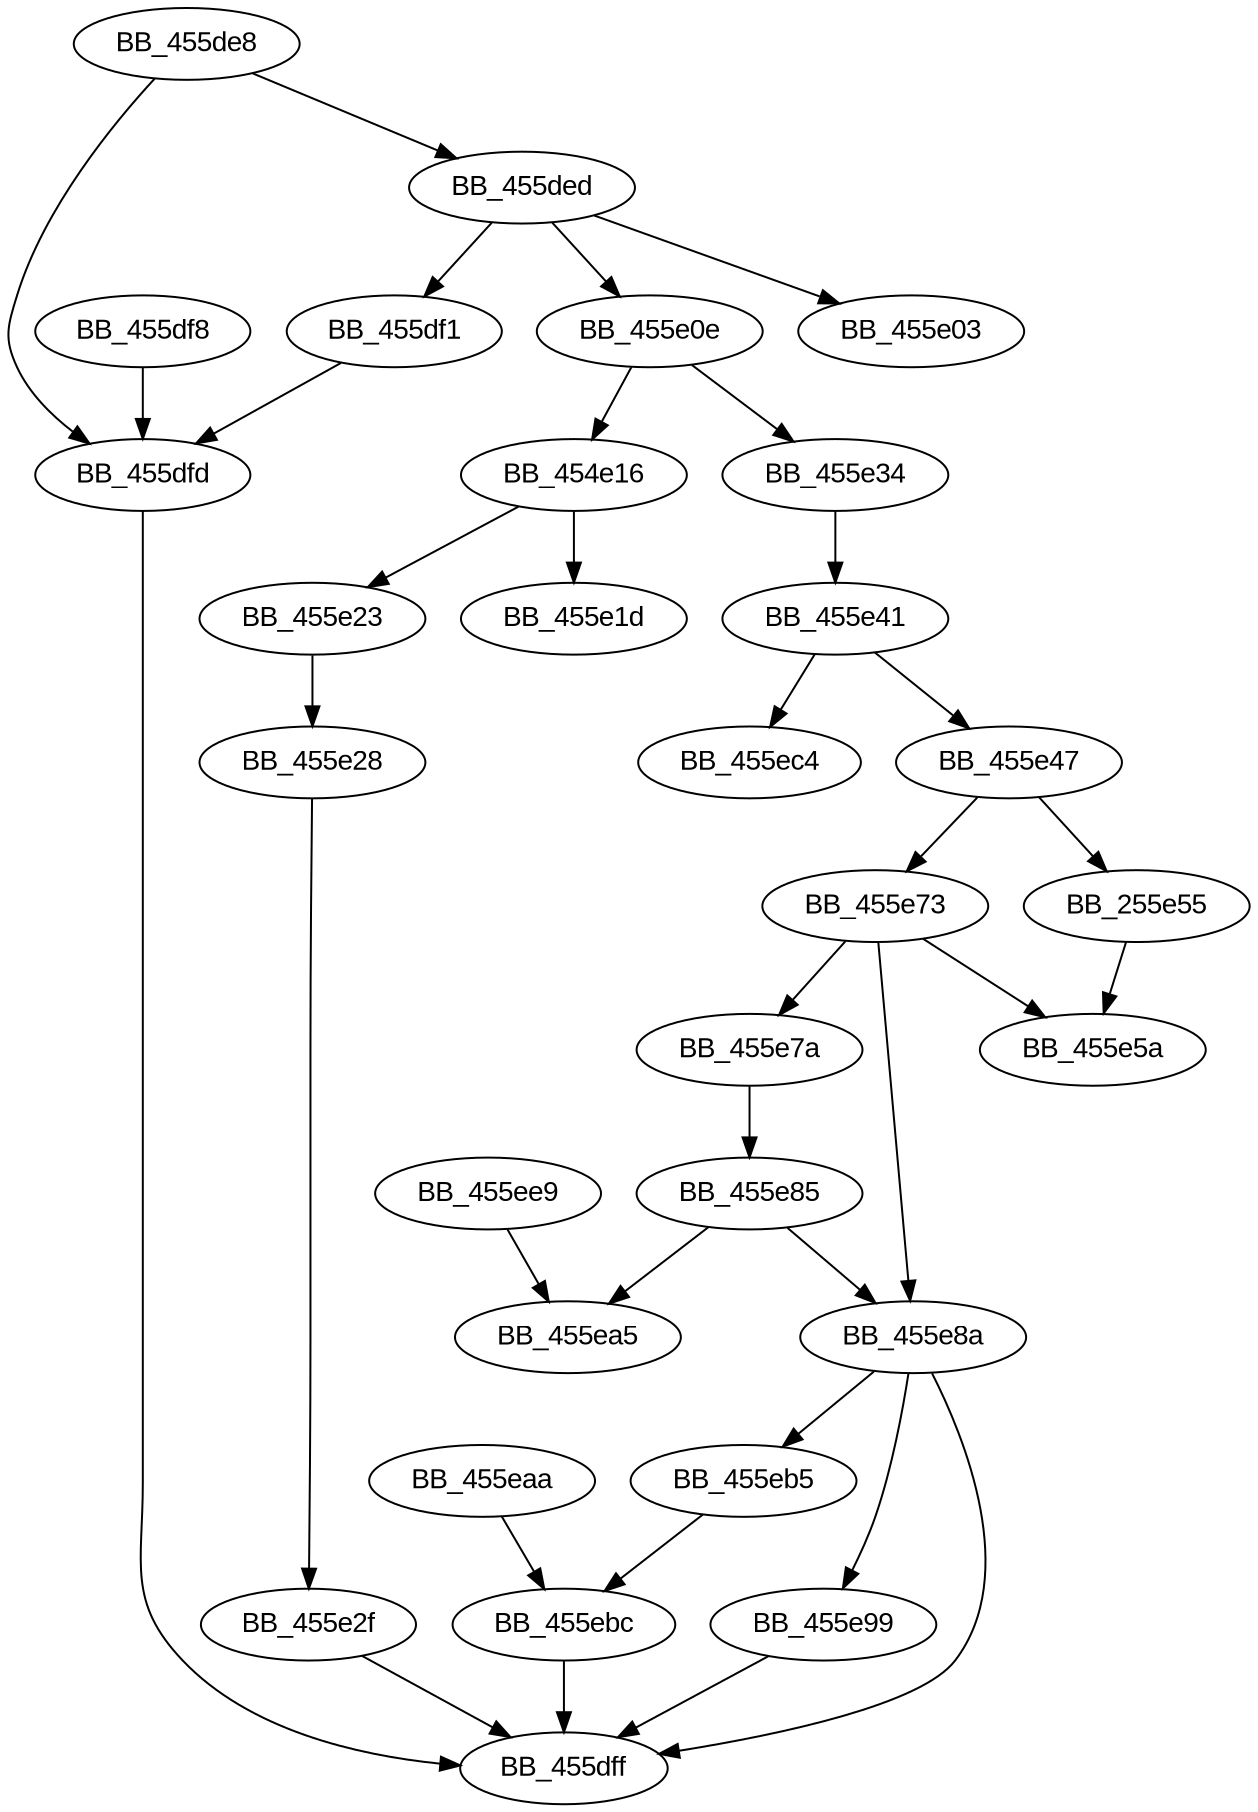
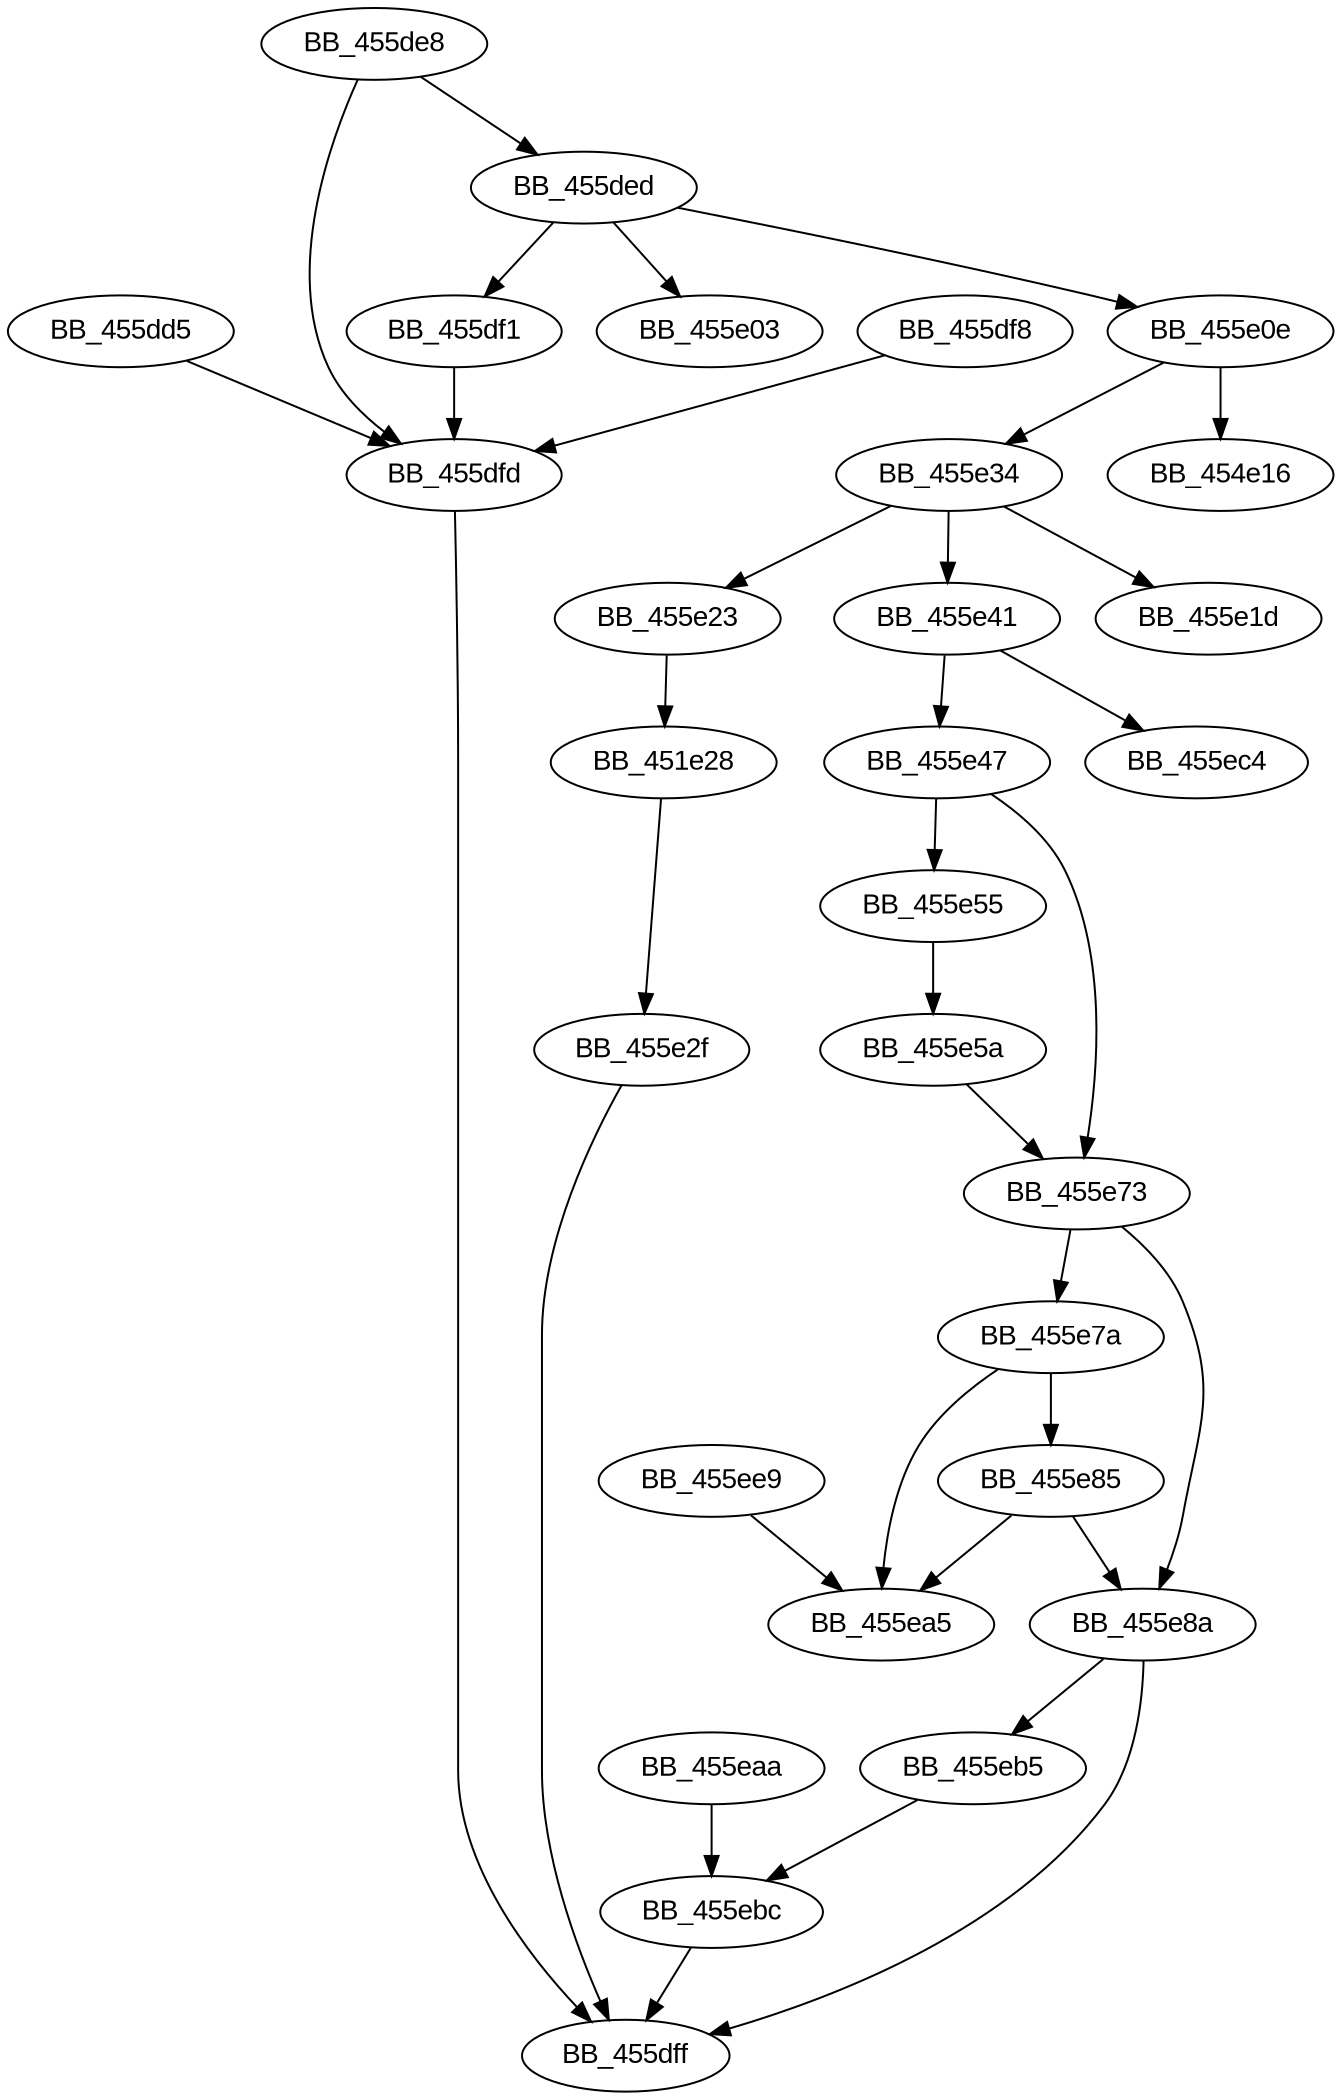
node "BB_455dd5": added
edge "BB_454e16" -> "BB_455e1d": now "BB_455e34" -> "BB_455e1d"
edge "BB_454e16" -> "BB_455e23": now "BB_455e34" -> "BB_455e23"
node "BB_455e28": label "BB_455e28" -> "BB_451e28"
node "BB_255e55": label "BB_255e55" -> "BB_455e55"
edge "BB_455e73" -> "BB_455e5a": reversed
edge "BB_455e7a" -> "BB_455ea5": added
node "BB_455e99": removed
